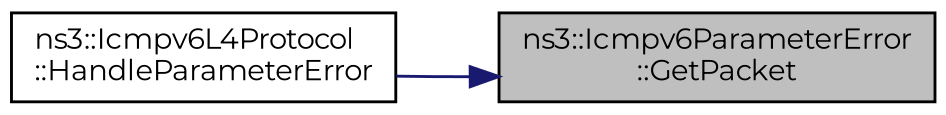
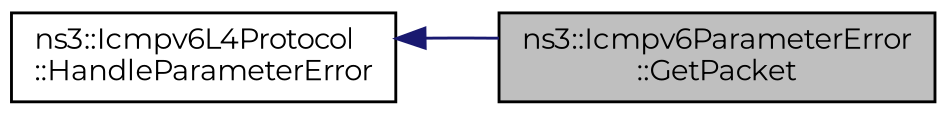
edge "ns3::Icmpv6L4Protocol ::HandleParameterError" -> "ns3::Icmpv6ParameterError ::GetPacket": reversed
